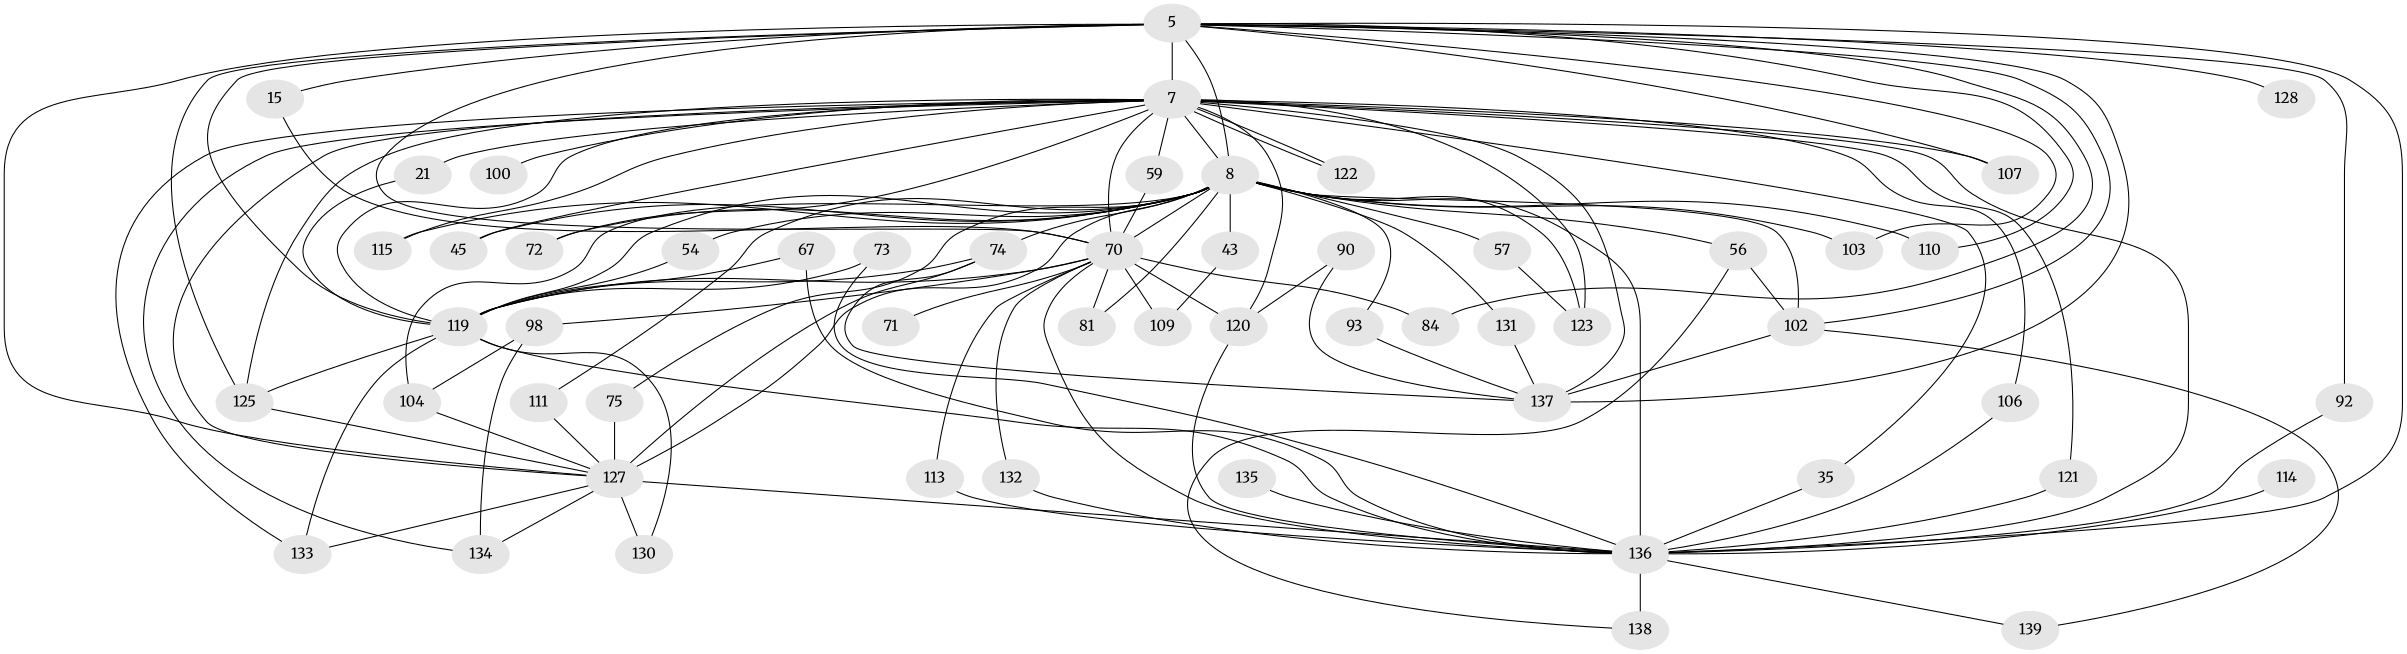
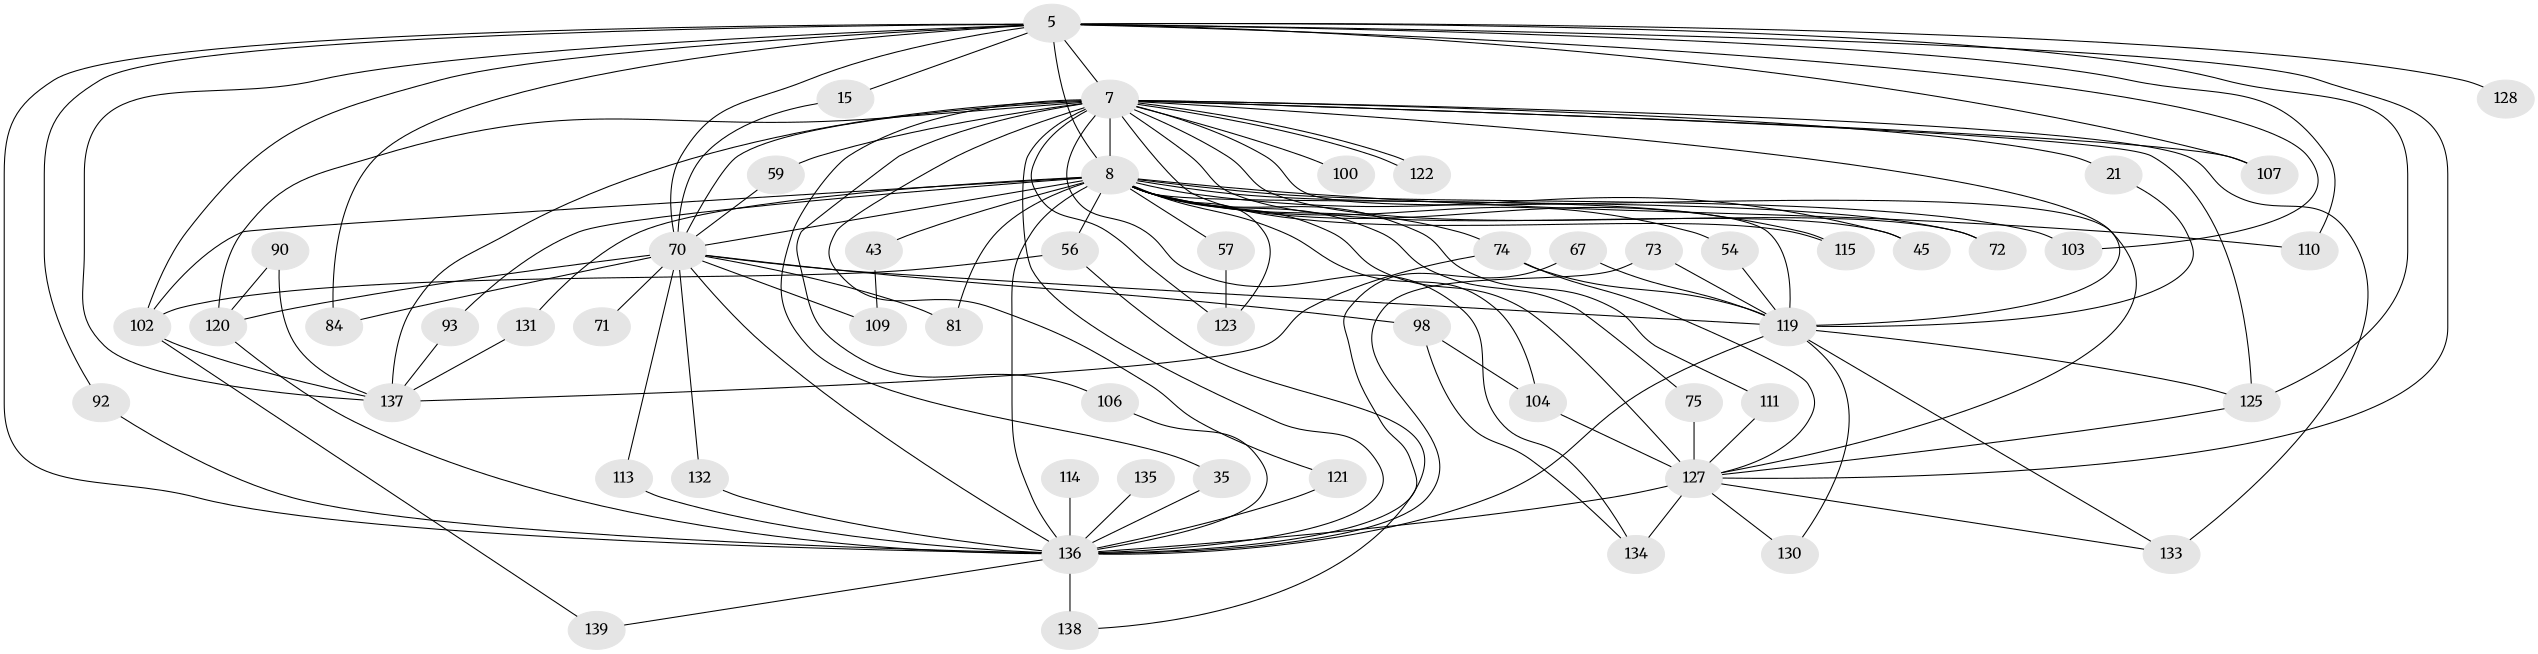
edge "5" -- "119": removed
